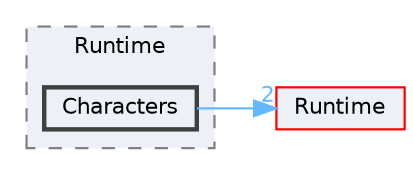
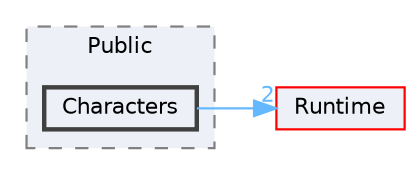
cluster "Runtime": label "Runtime" -> "Public"
